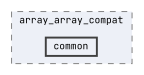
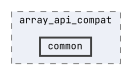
cluster "array_array_compat": label "array_array_compat" -> "array_api_compat"
